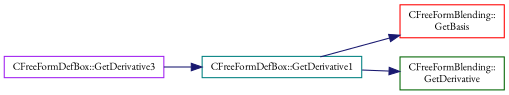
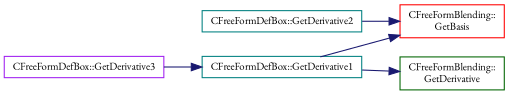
node "CFreeFormDefBox::GetDerivative2": added
